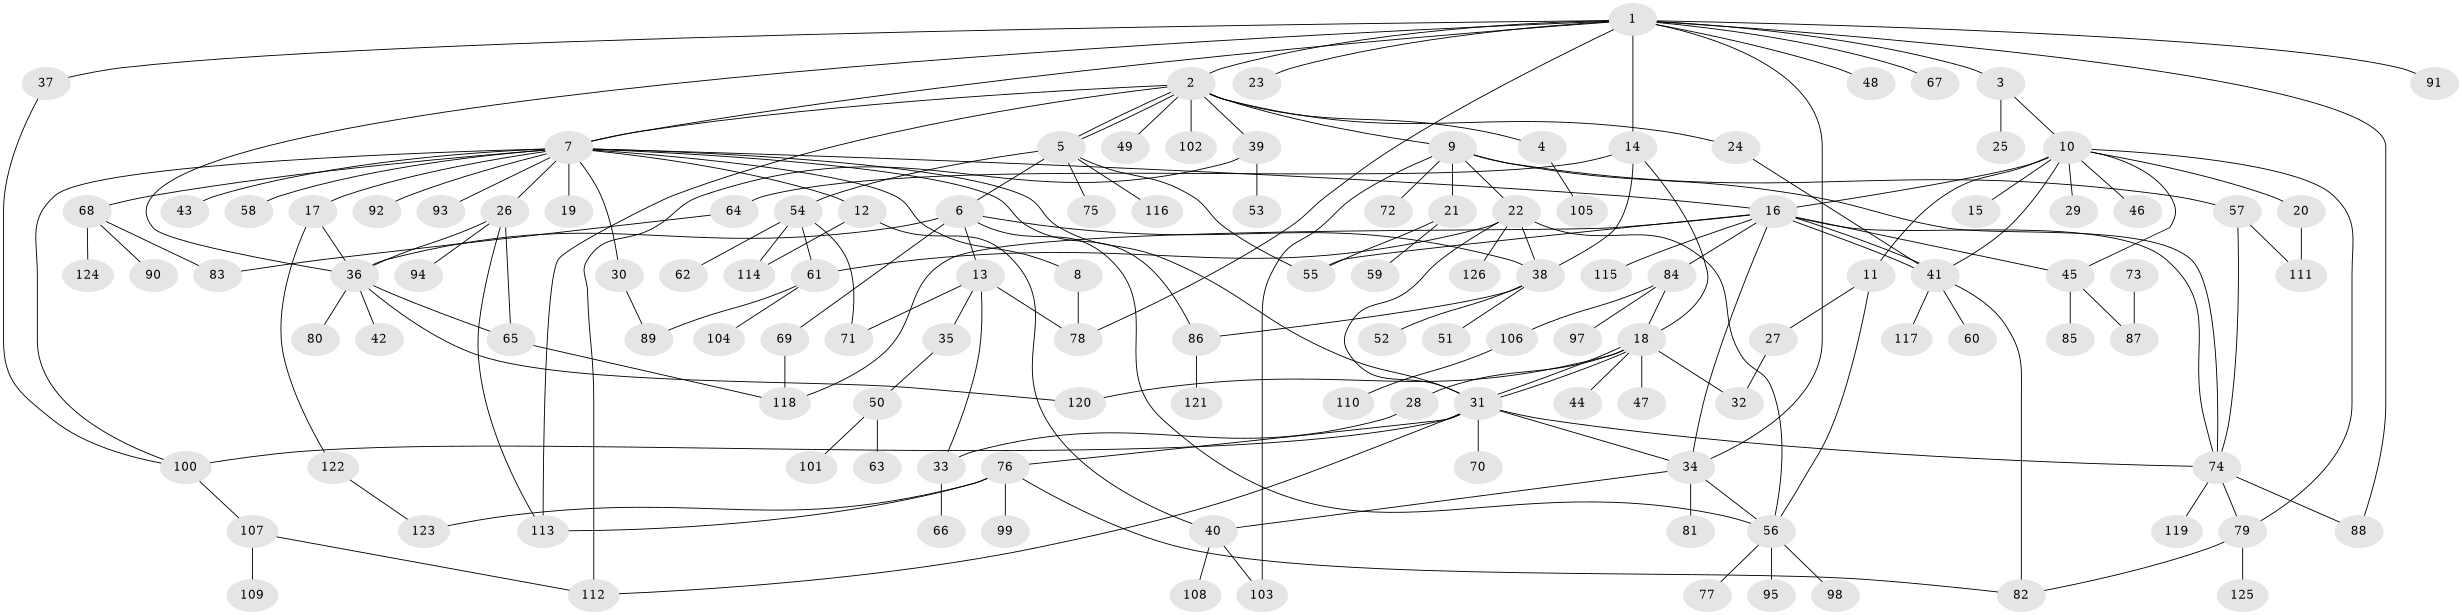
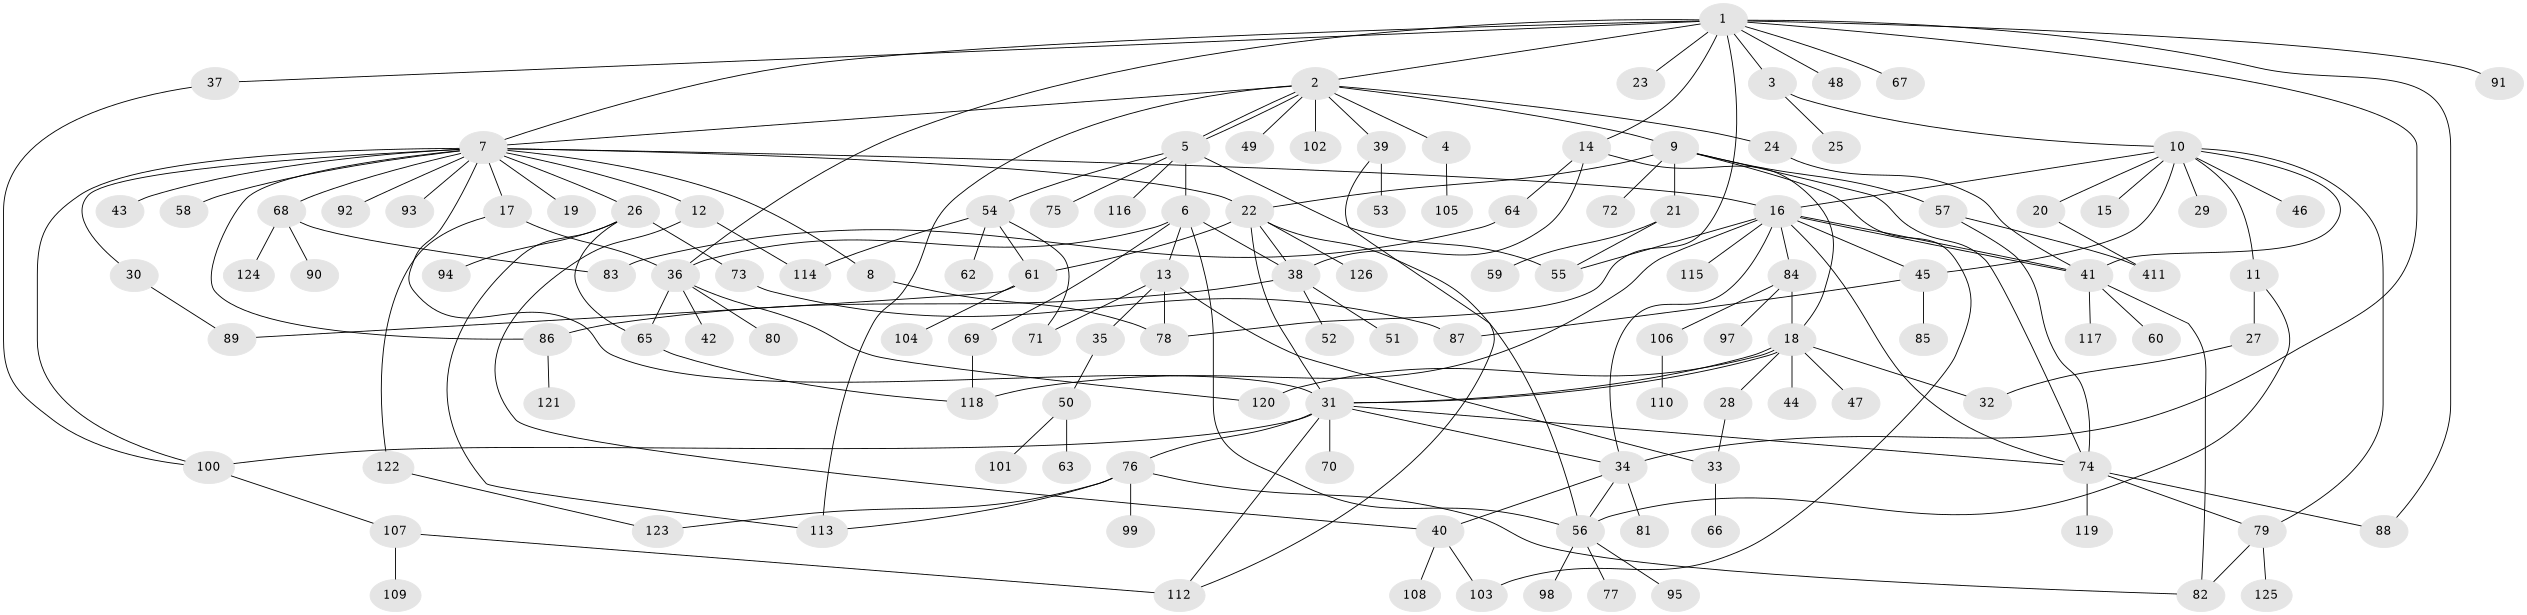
edge "7" -- "22": added
edge "26" -- "36": now "26" -- "73"
node "111": label "111" -> "411"
